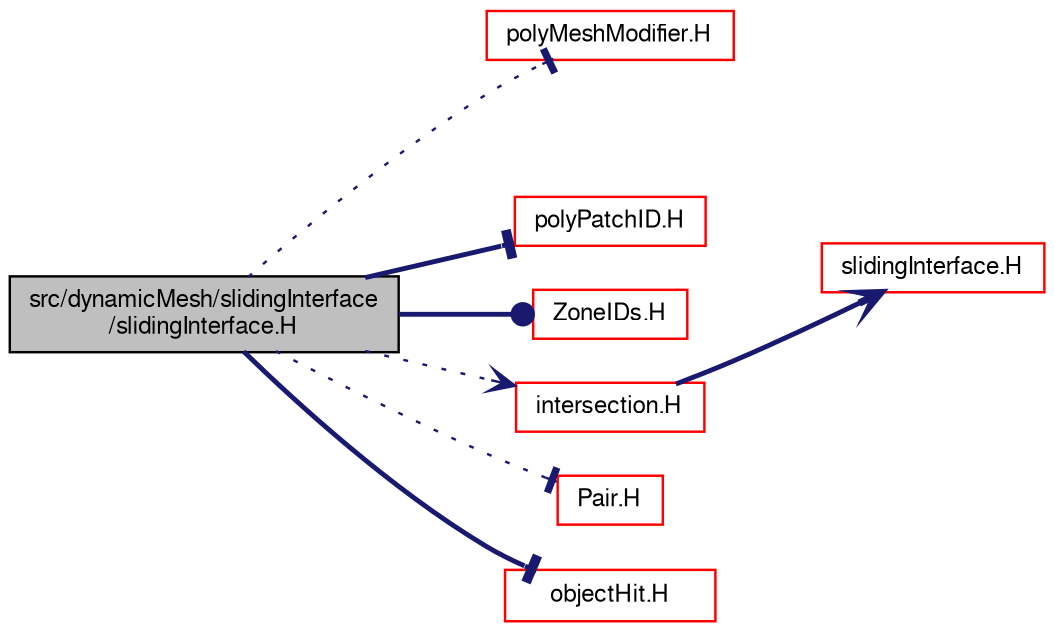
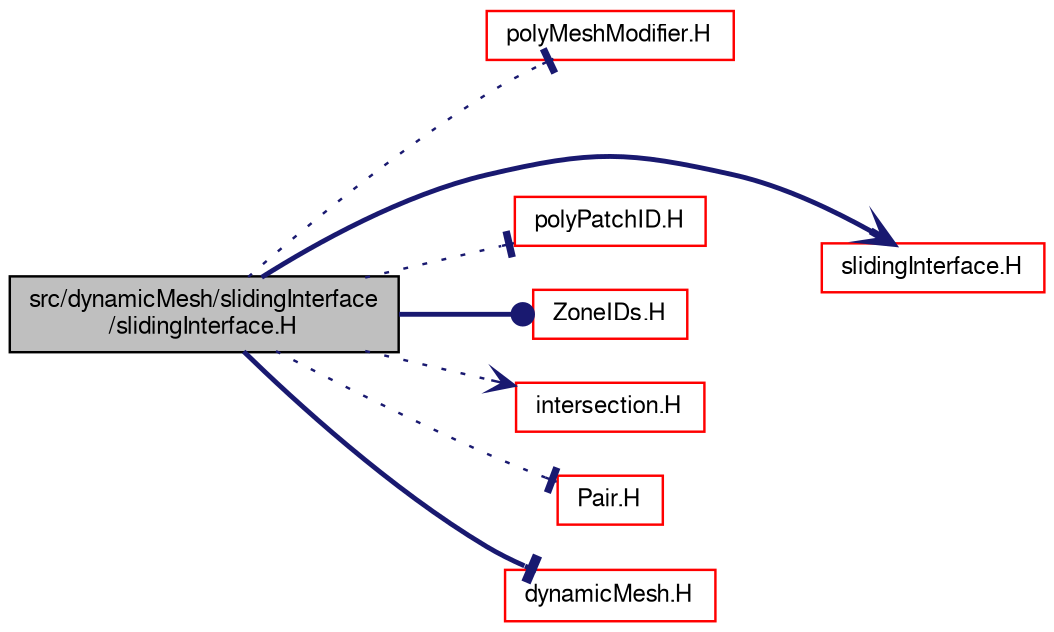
edge "src/dynamicMesh/slidingInterface /slidingInterface.H" -> "polyPatchID.H": style bold -> dotted
edge "intersection.H" -> "slidingInterface.H": now "src/dynamicMesh/slidingInterface /slidingInterface.H" -> "slidingInterface.H"
node "objectHit.H": label "objectHit.H" -> "dynamicMesh.H"
